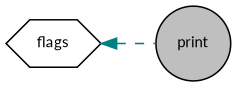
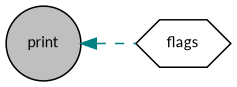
edge "print" -> "flags": reversed
